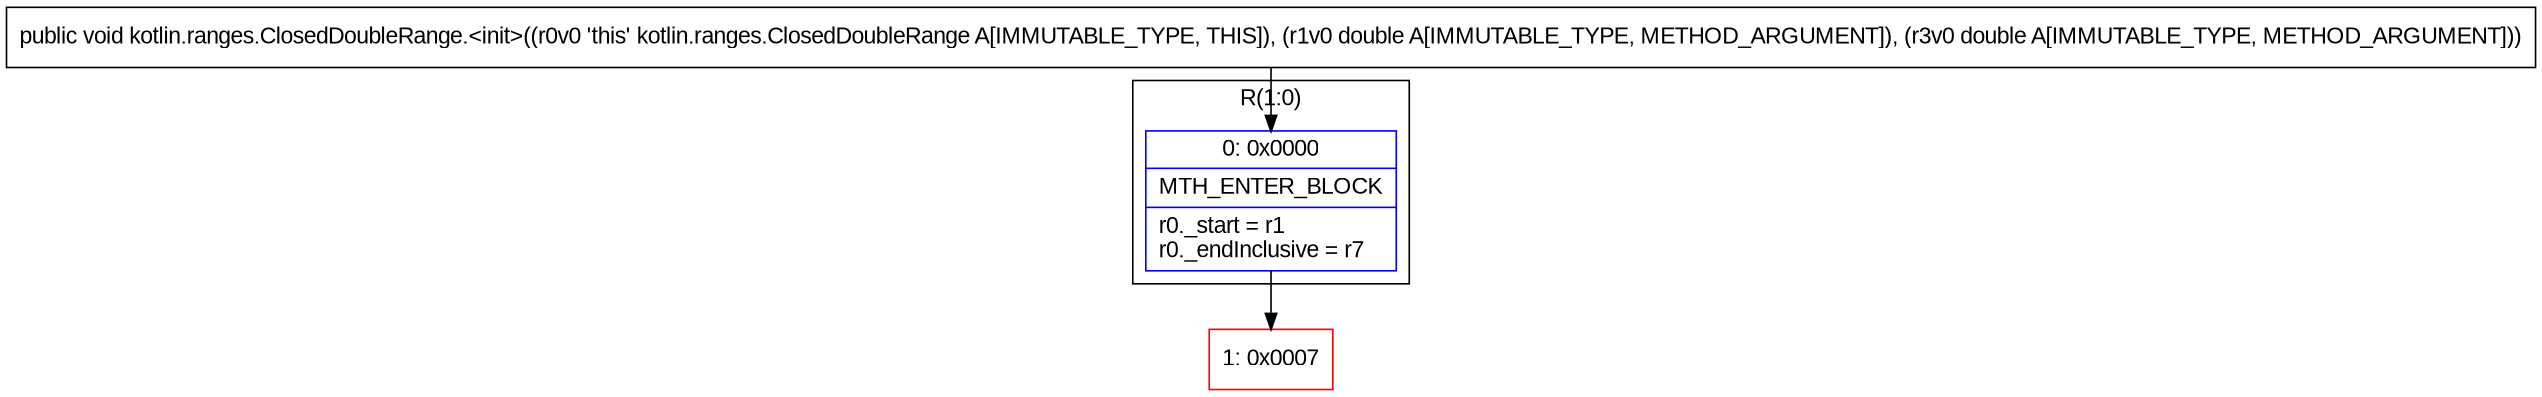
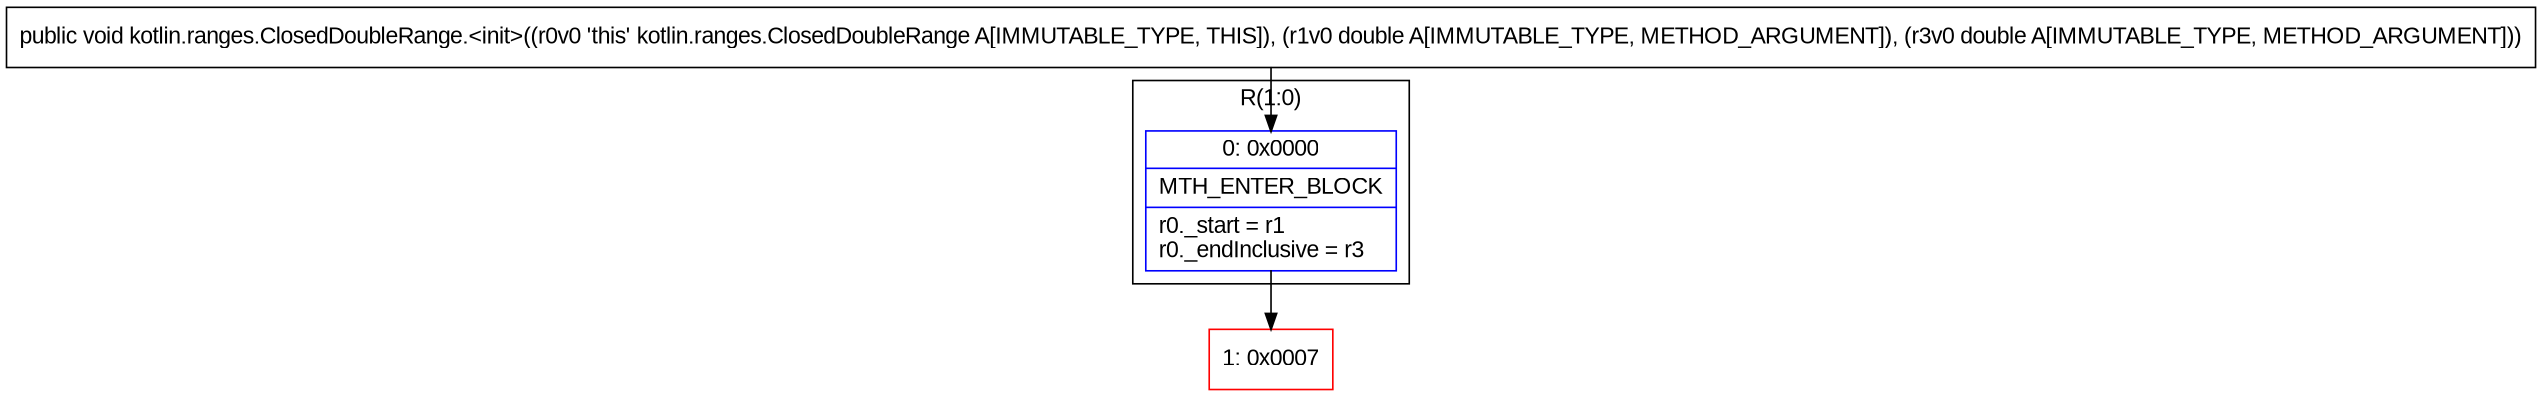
node "0: 0x0000": text "r0._endInclusive = r7" -> "r0._endInclusive = r3"
